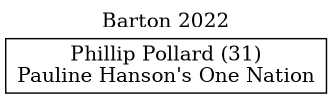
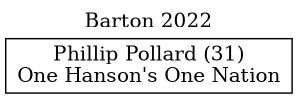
node "Phillip Pollard (31) Pauline Hanson's One Nation": label "Phillip Pollard (31) Pauline Hanson's One Nation" -> "Phillip Pollard (31) One Hanson's One Nation"
